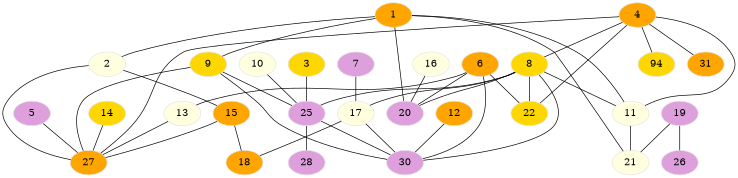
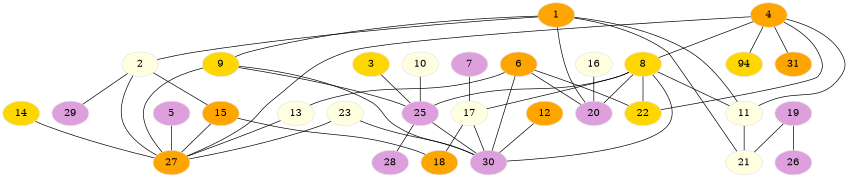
node "29": added
node "23": added
